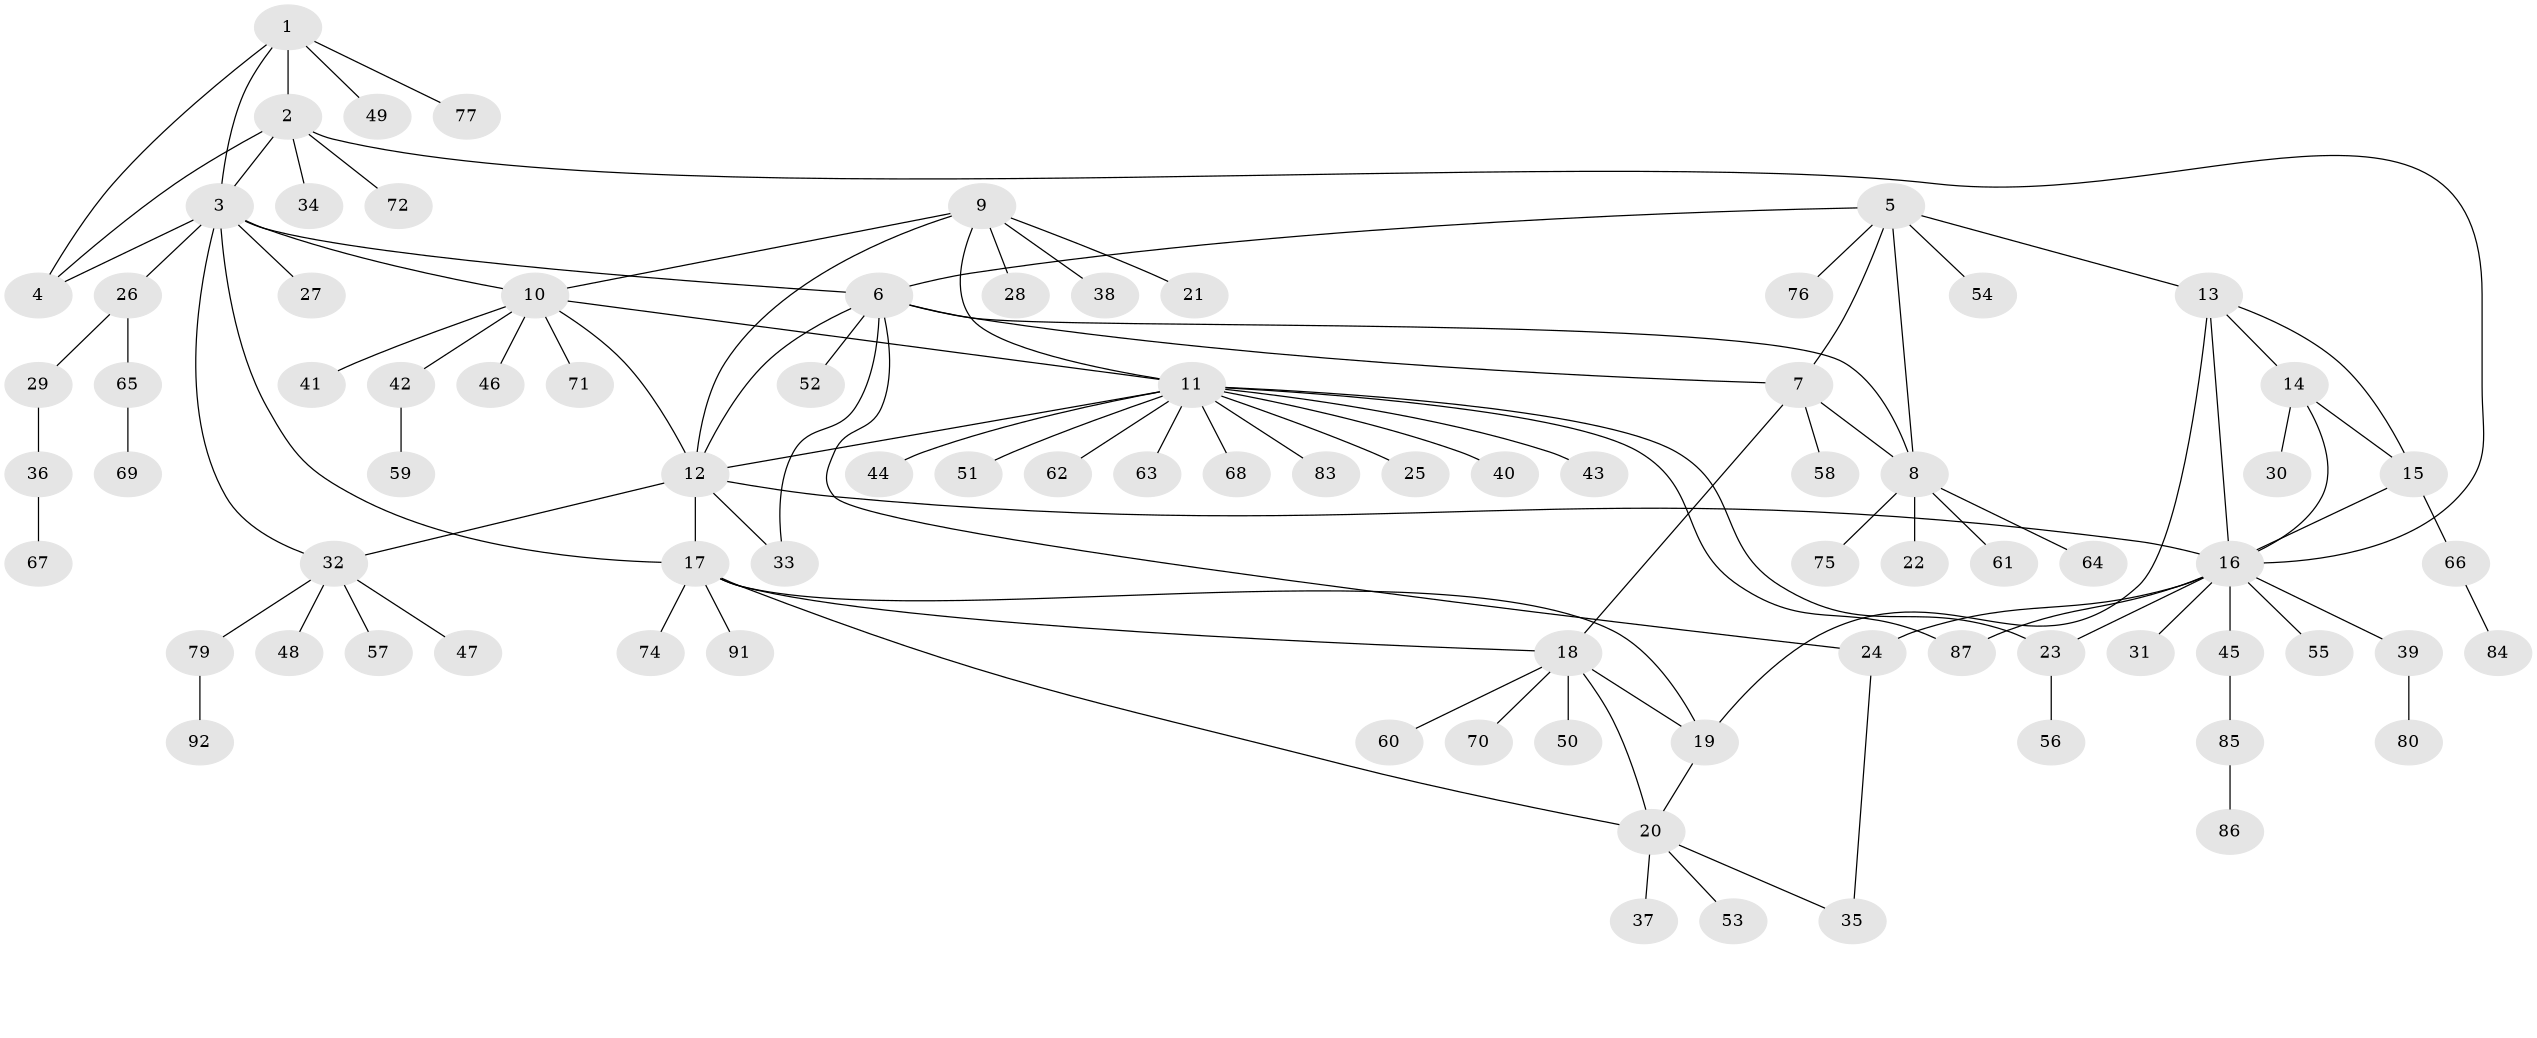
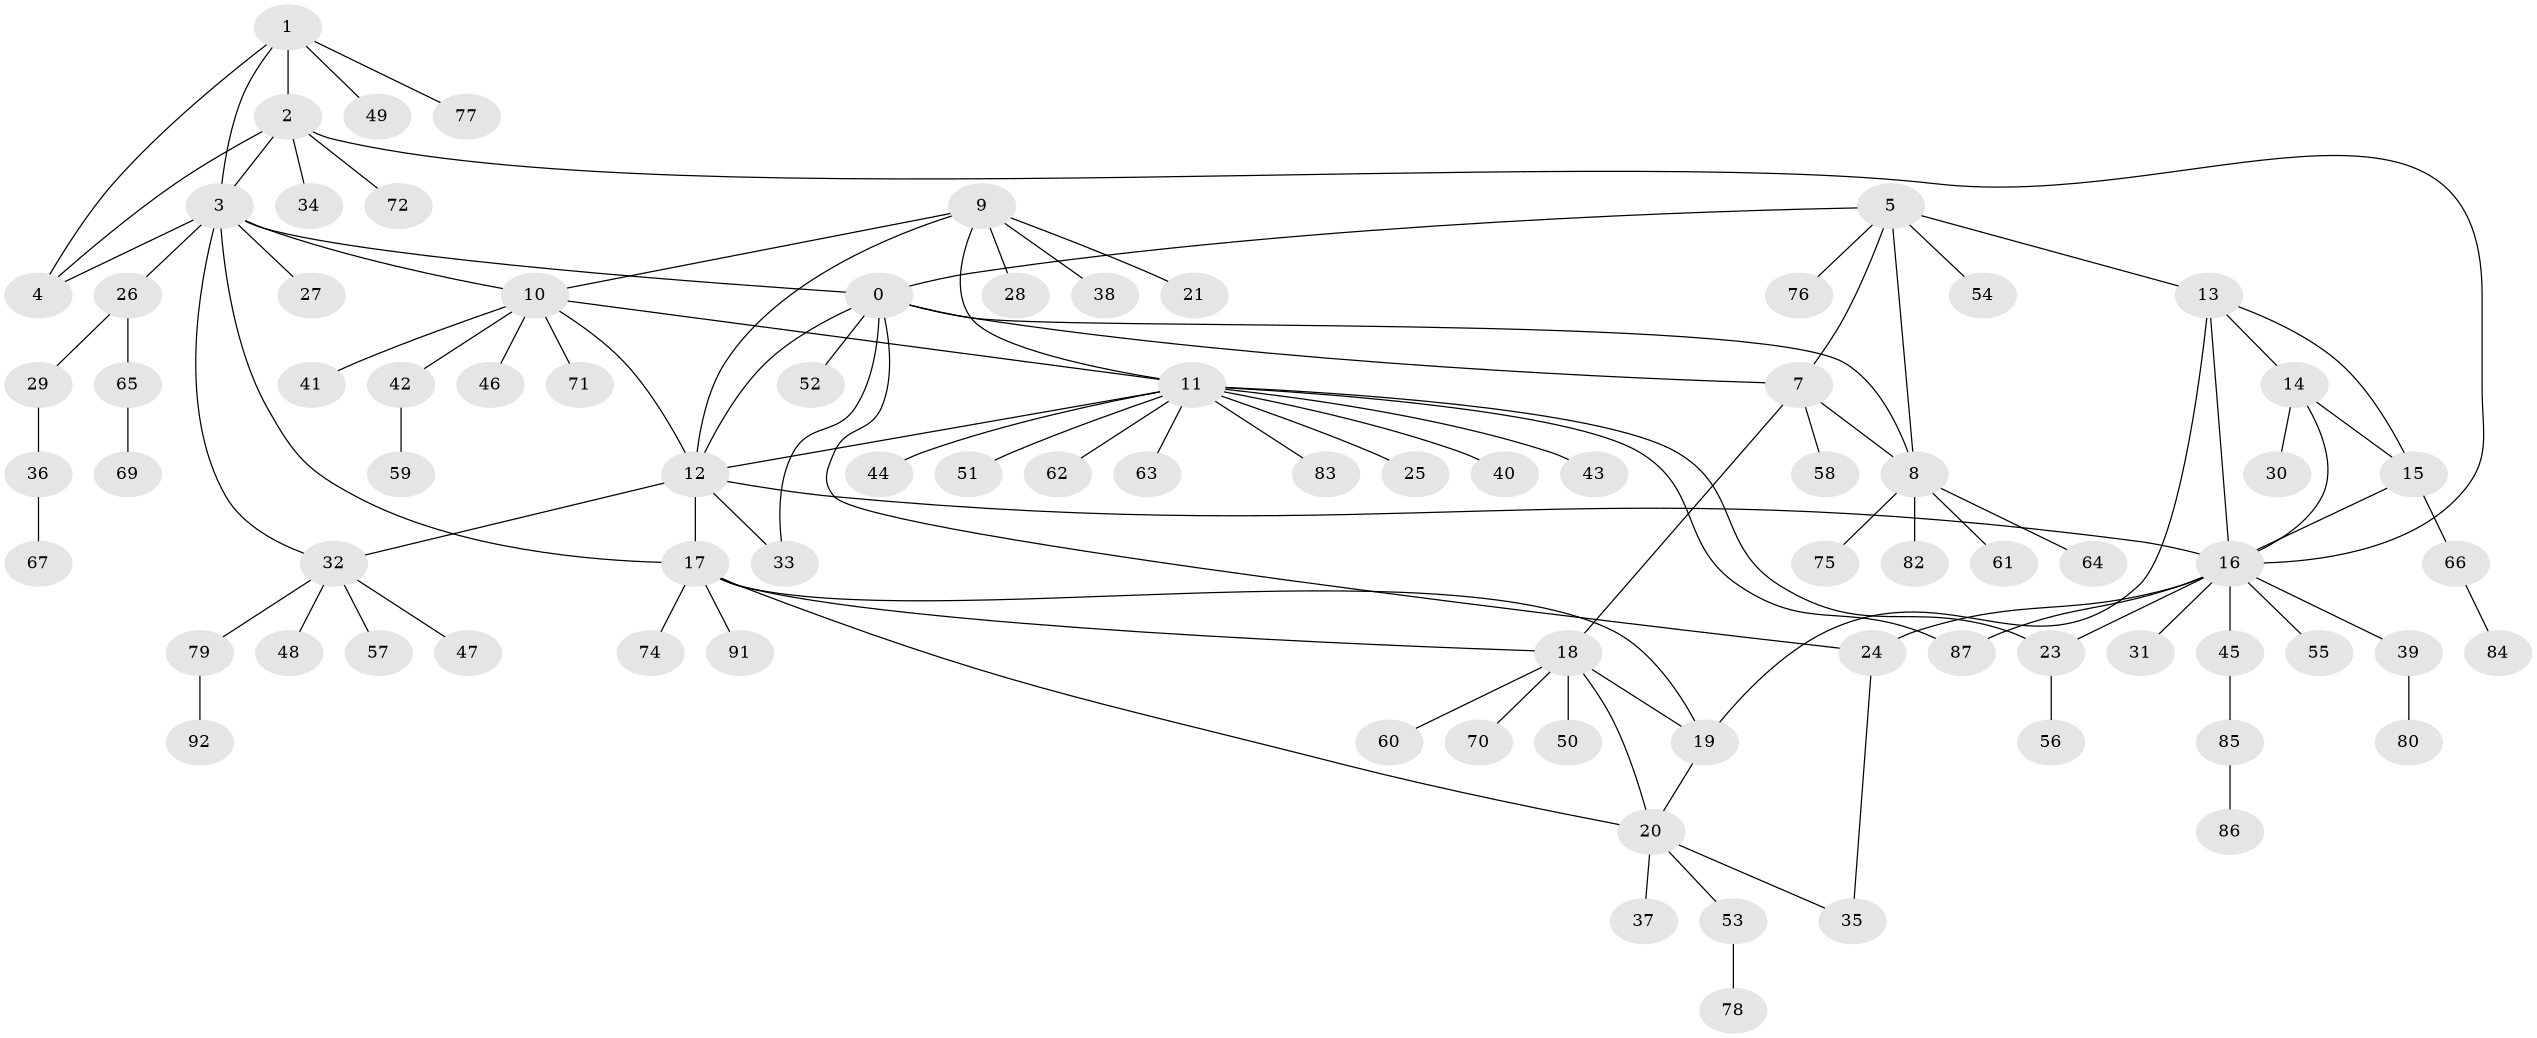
node "6": label "6" -> "0"
node "68": removed
node "22": label "22" -> "82"
node "78": added
